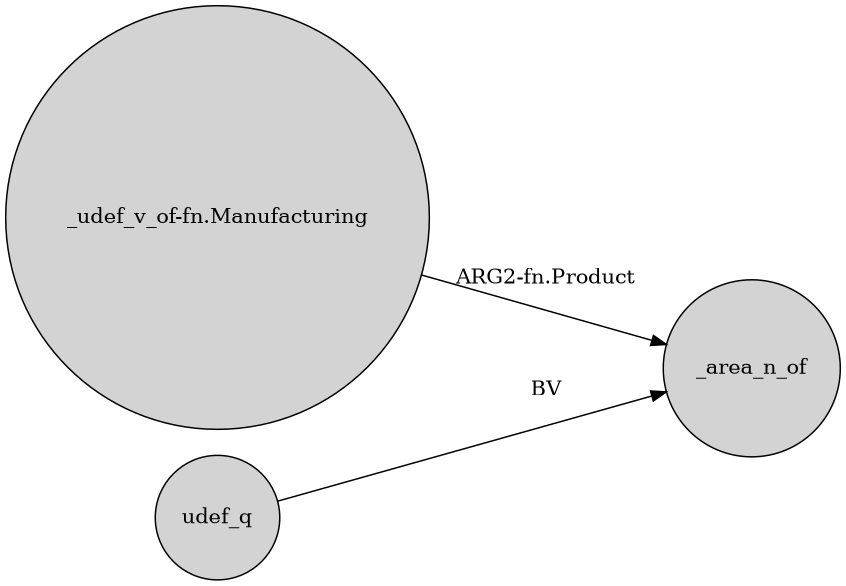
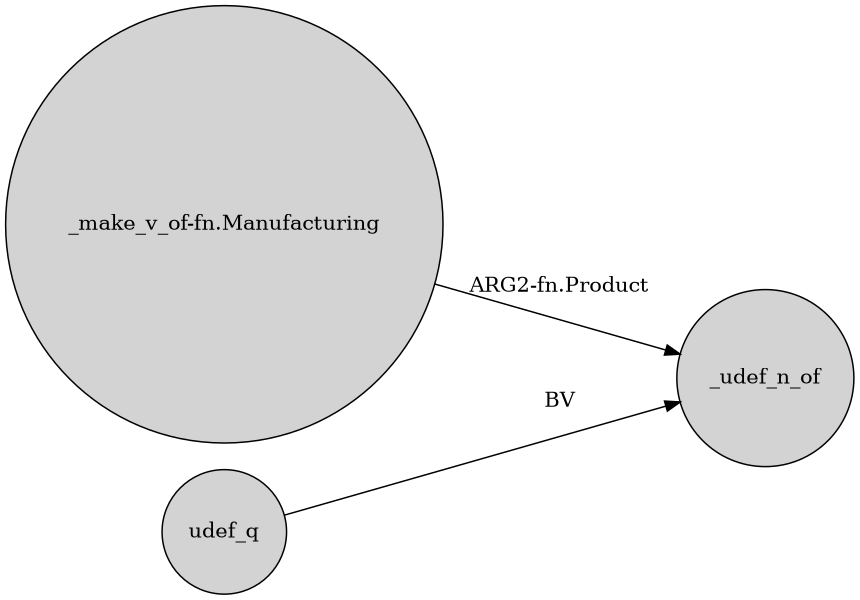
node "_udef_v_of-fn.Manufacturing": label "_udef_v_of-fn.Manufacturing" -> "_make_v_of-fn.Manufacturing"
node "_area_n_of": label "_area_n_of" -> "_udef_n_of"
